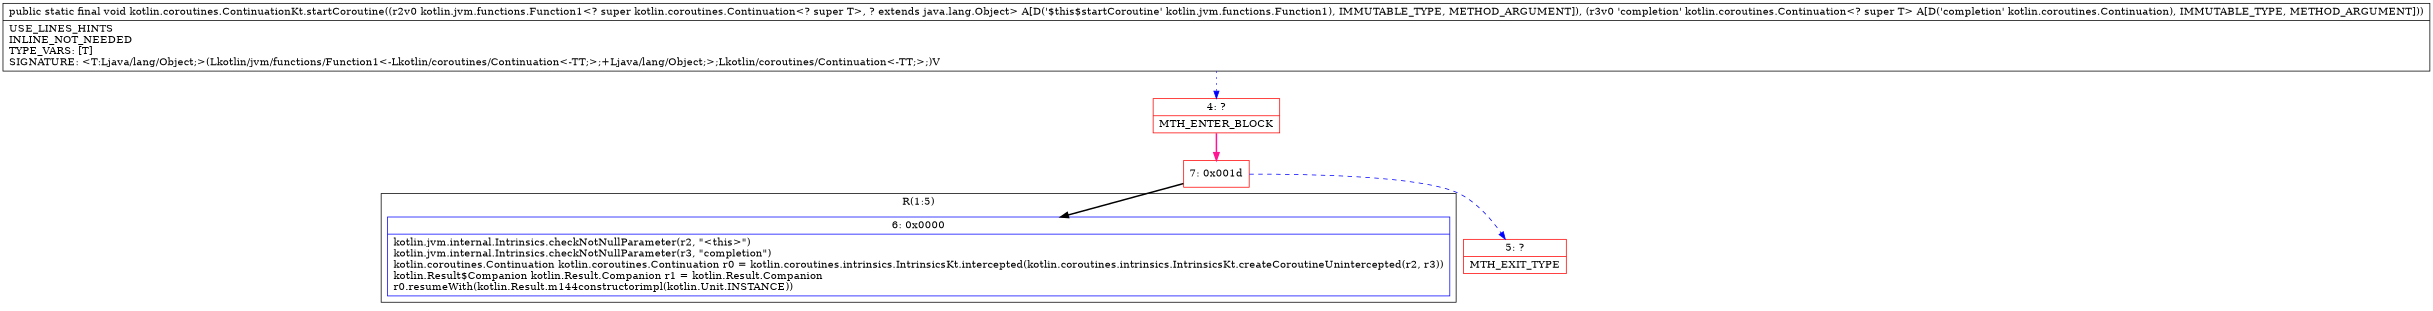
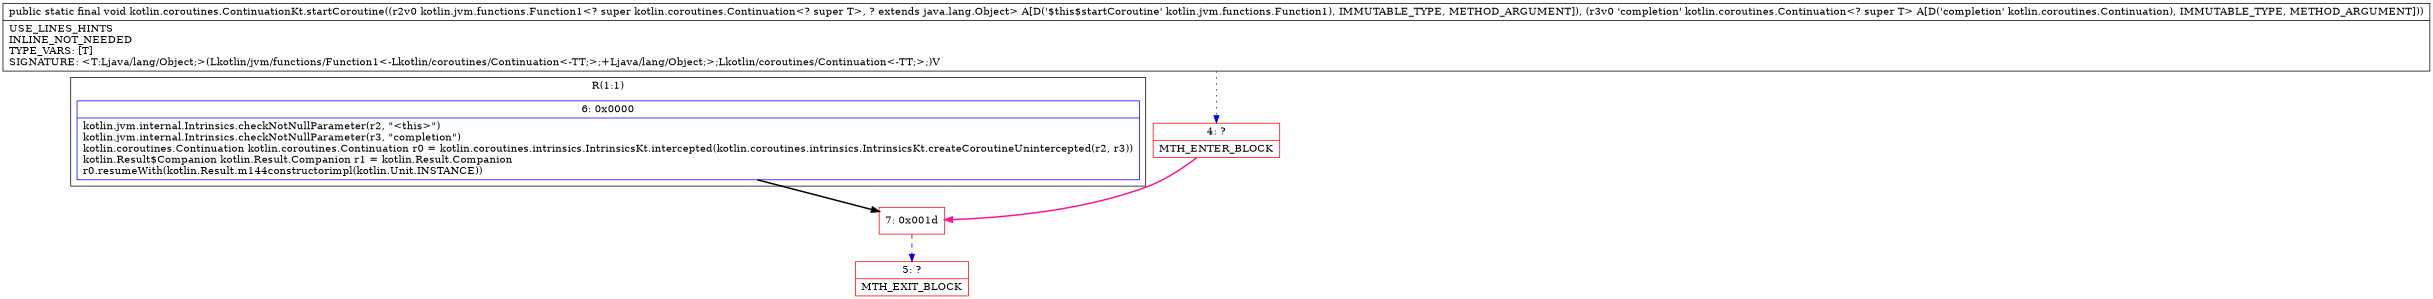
edge "7: 0x001d" -> "6: 0x0000": reversed
cluster "R(1:5)": label "R(1:5)" -> "R(1:1)"
node "5: ?": text "MTH_EXIT_TYPE" -> "MTH_EXIT_BLOCK"
